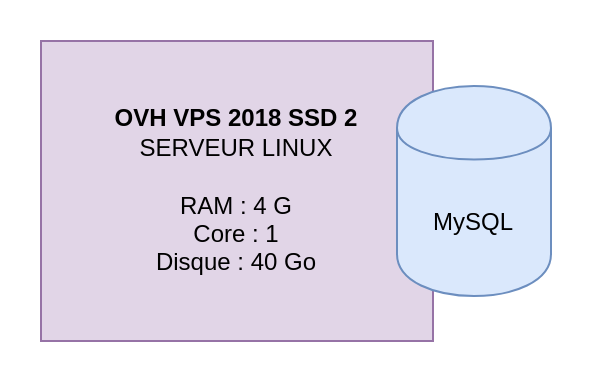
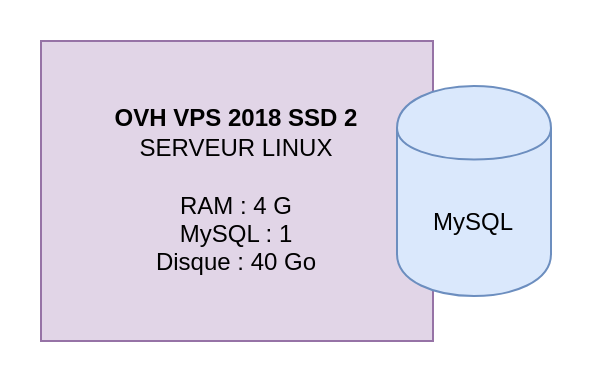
node "OVH VPS 2018 SSD 2 SERVEUR LINUX RAM : 4 G Core : 1 Disque : 40 Go": label "OVH VPS 2018 SSD 2 SERVEUR LINUX RAM : 4 G Core : 1 Disque : 40 Go" -> "OVH VPS 2018 SSD 2 SERVEUR LINUX RAM : 4 G MySQL : 1 Disque : 40 Go"
